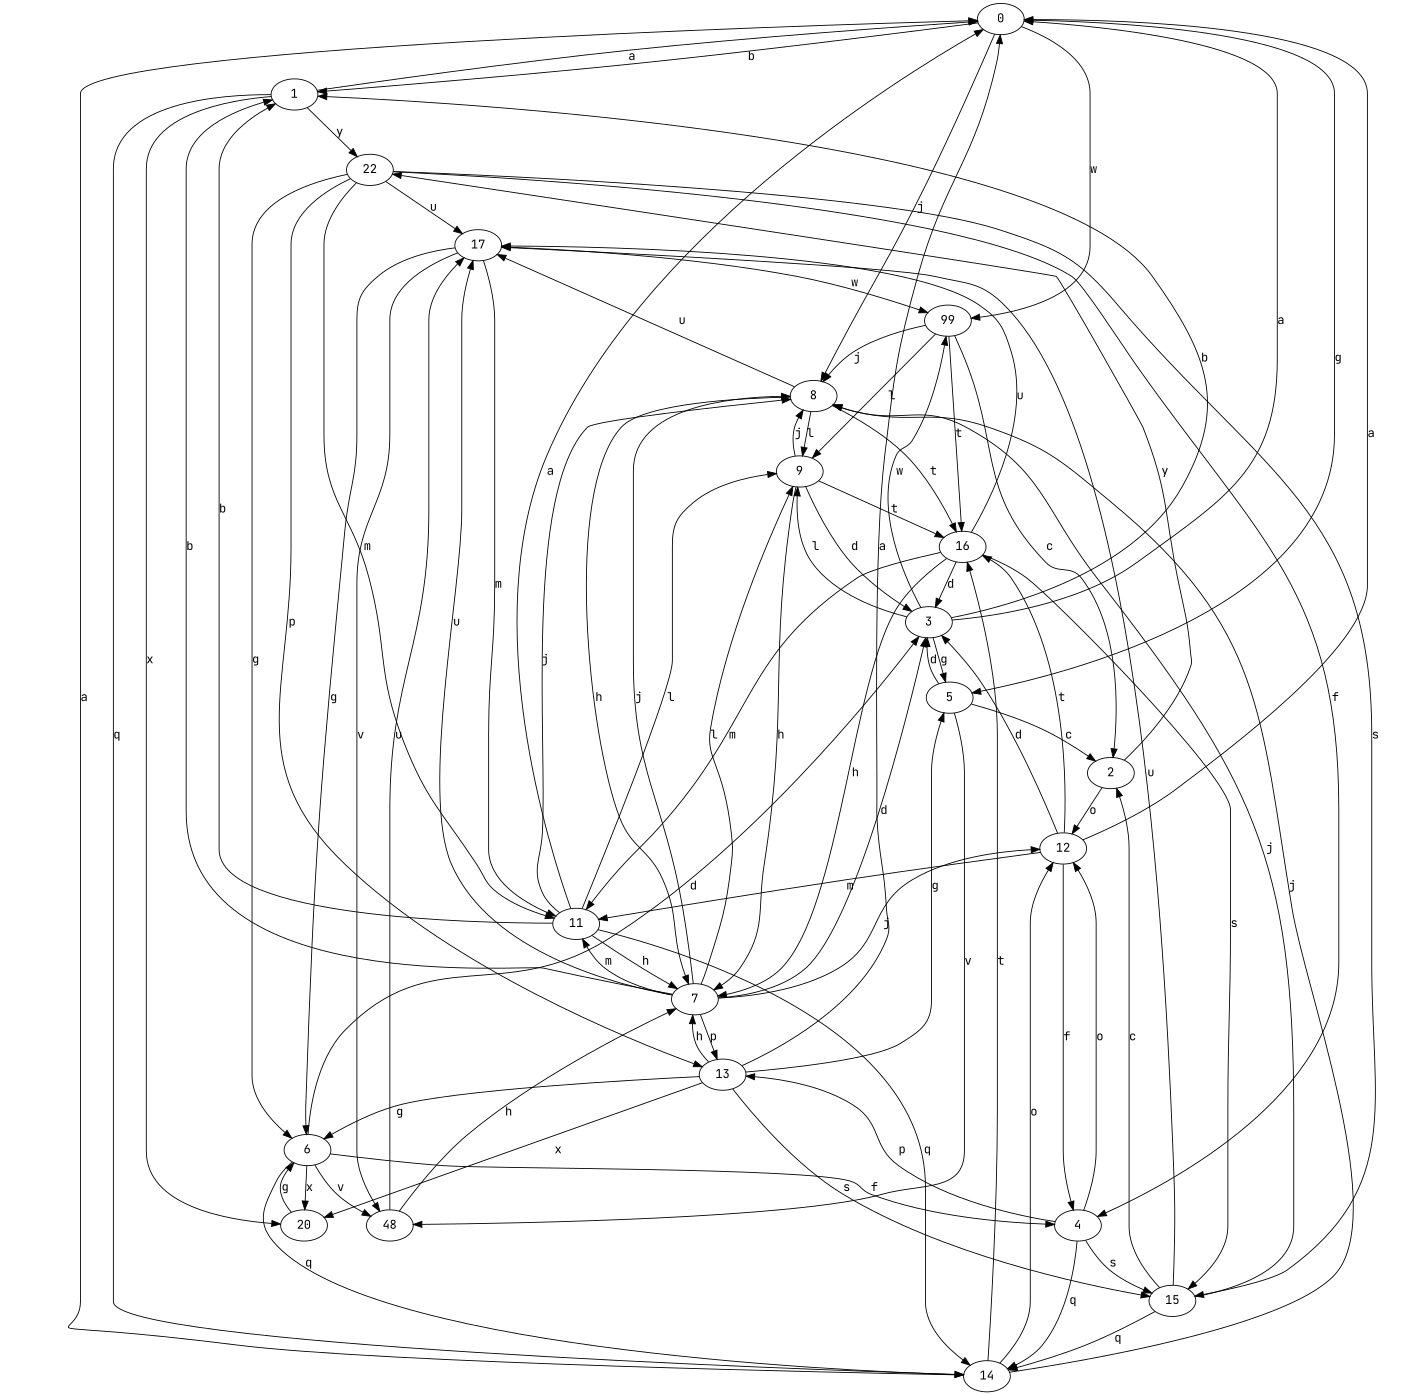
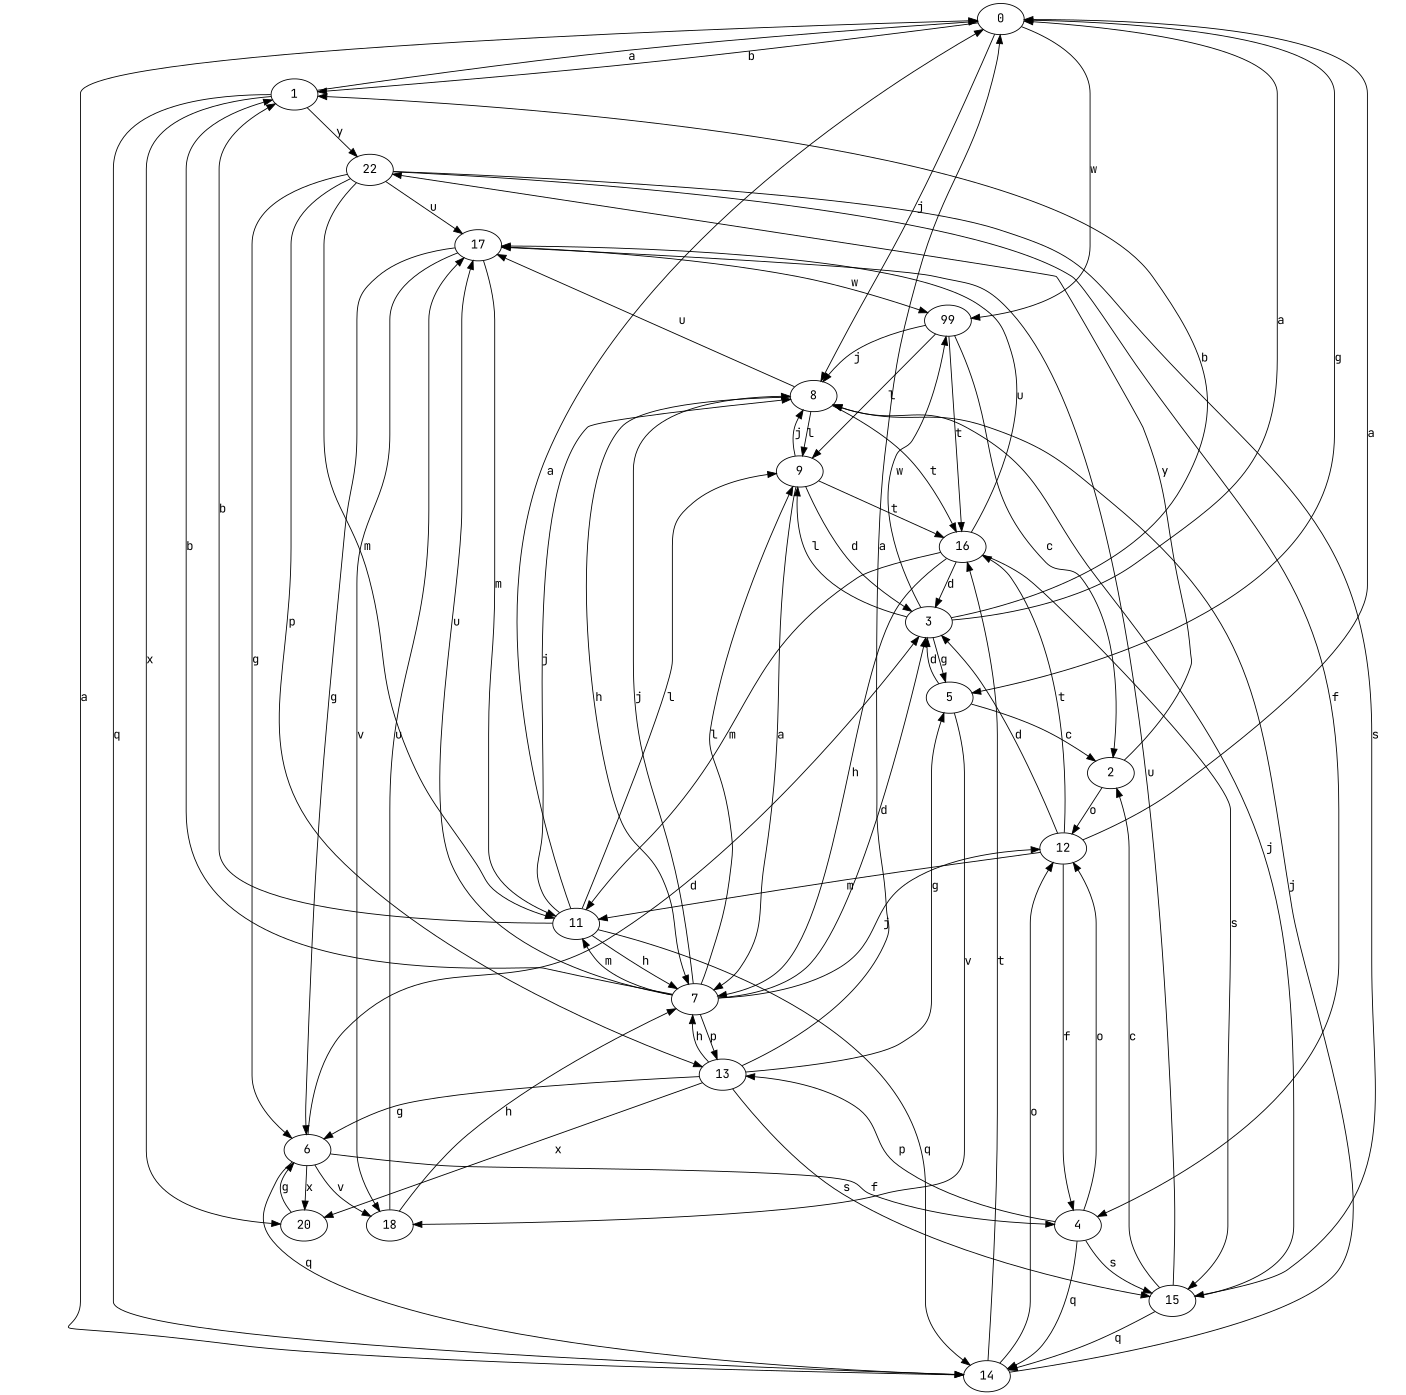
edge "9" -> "7": label "h" -> "a"
node "48": label "48" -> "18"
